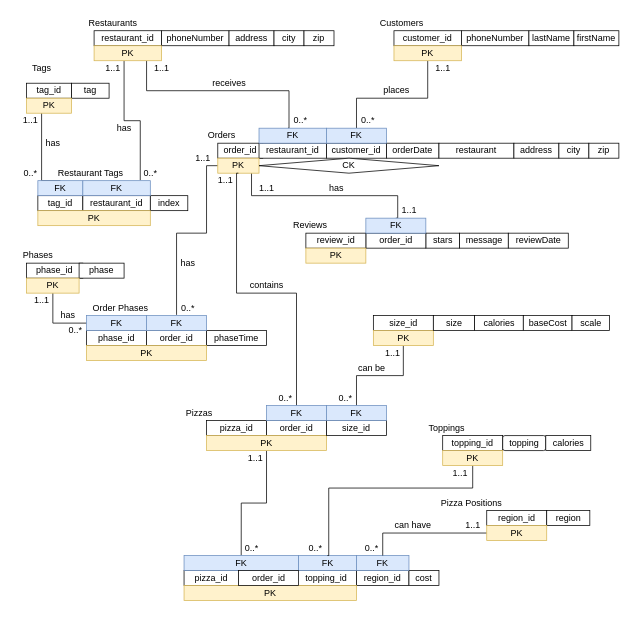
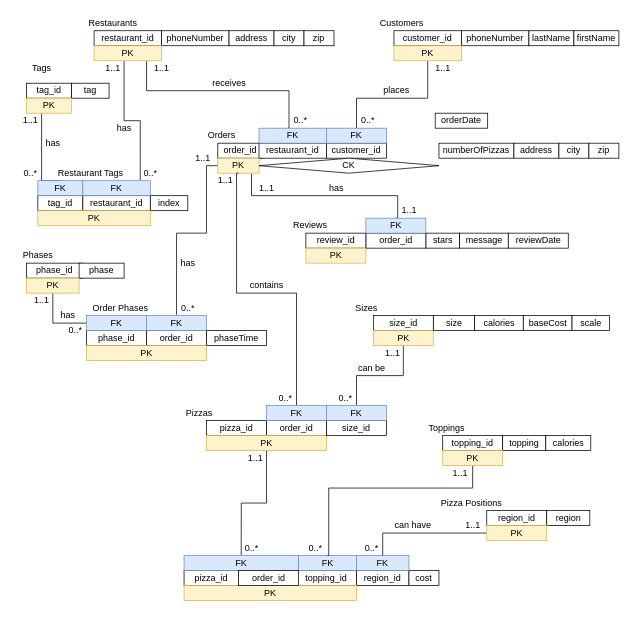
node "orderDate": moved (413, 150) -> (462, 120)
node "restaurant": label "restaurant" -> "numberOfPizzas"
node "Sizes": added
node "topping": shape rounded rectangle -> rectangle
